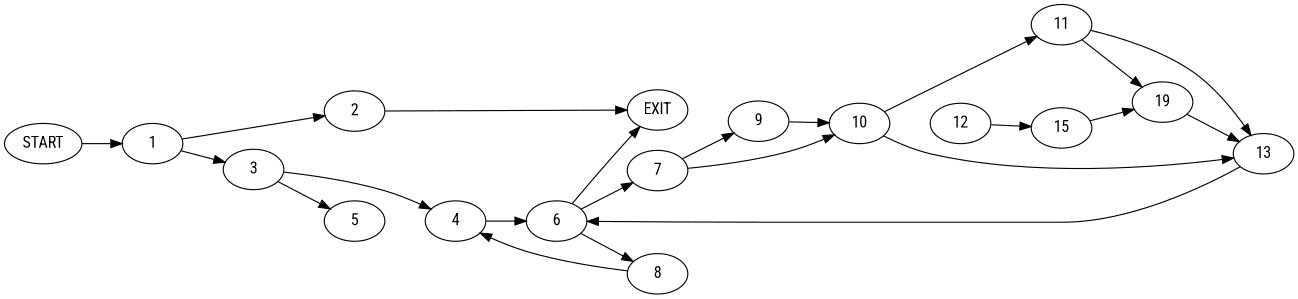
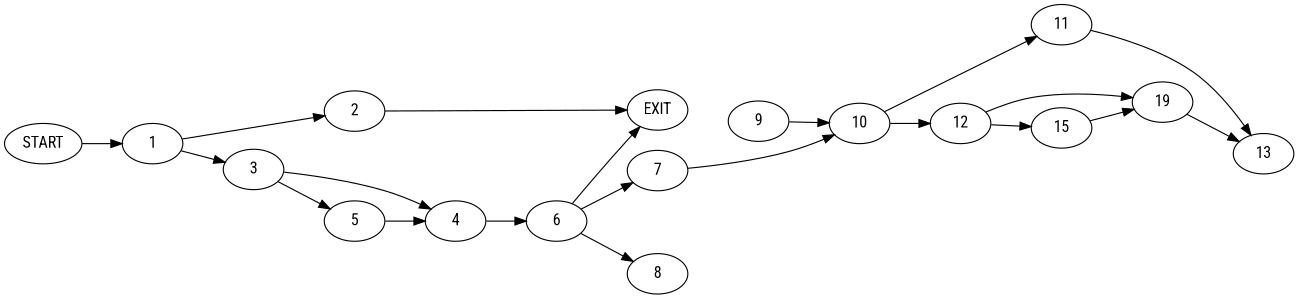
edge "11" -> "19": now "12" -> "19"
edge "7" -> "9": removed
edge "10" -> "13": now "10" -> "12"
edge "13" -> "6": removed
edge "8" -> "4": now "5" -> "4"
